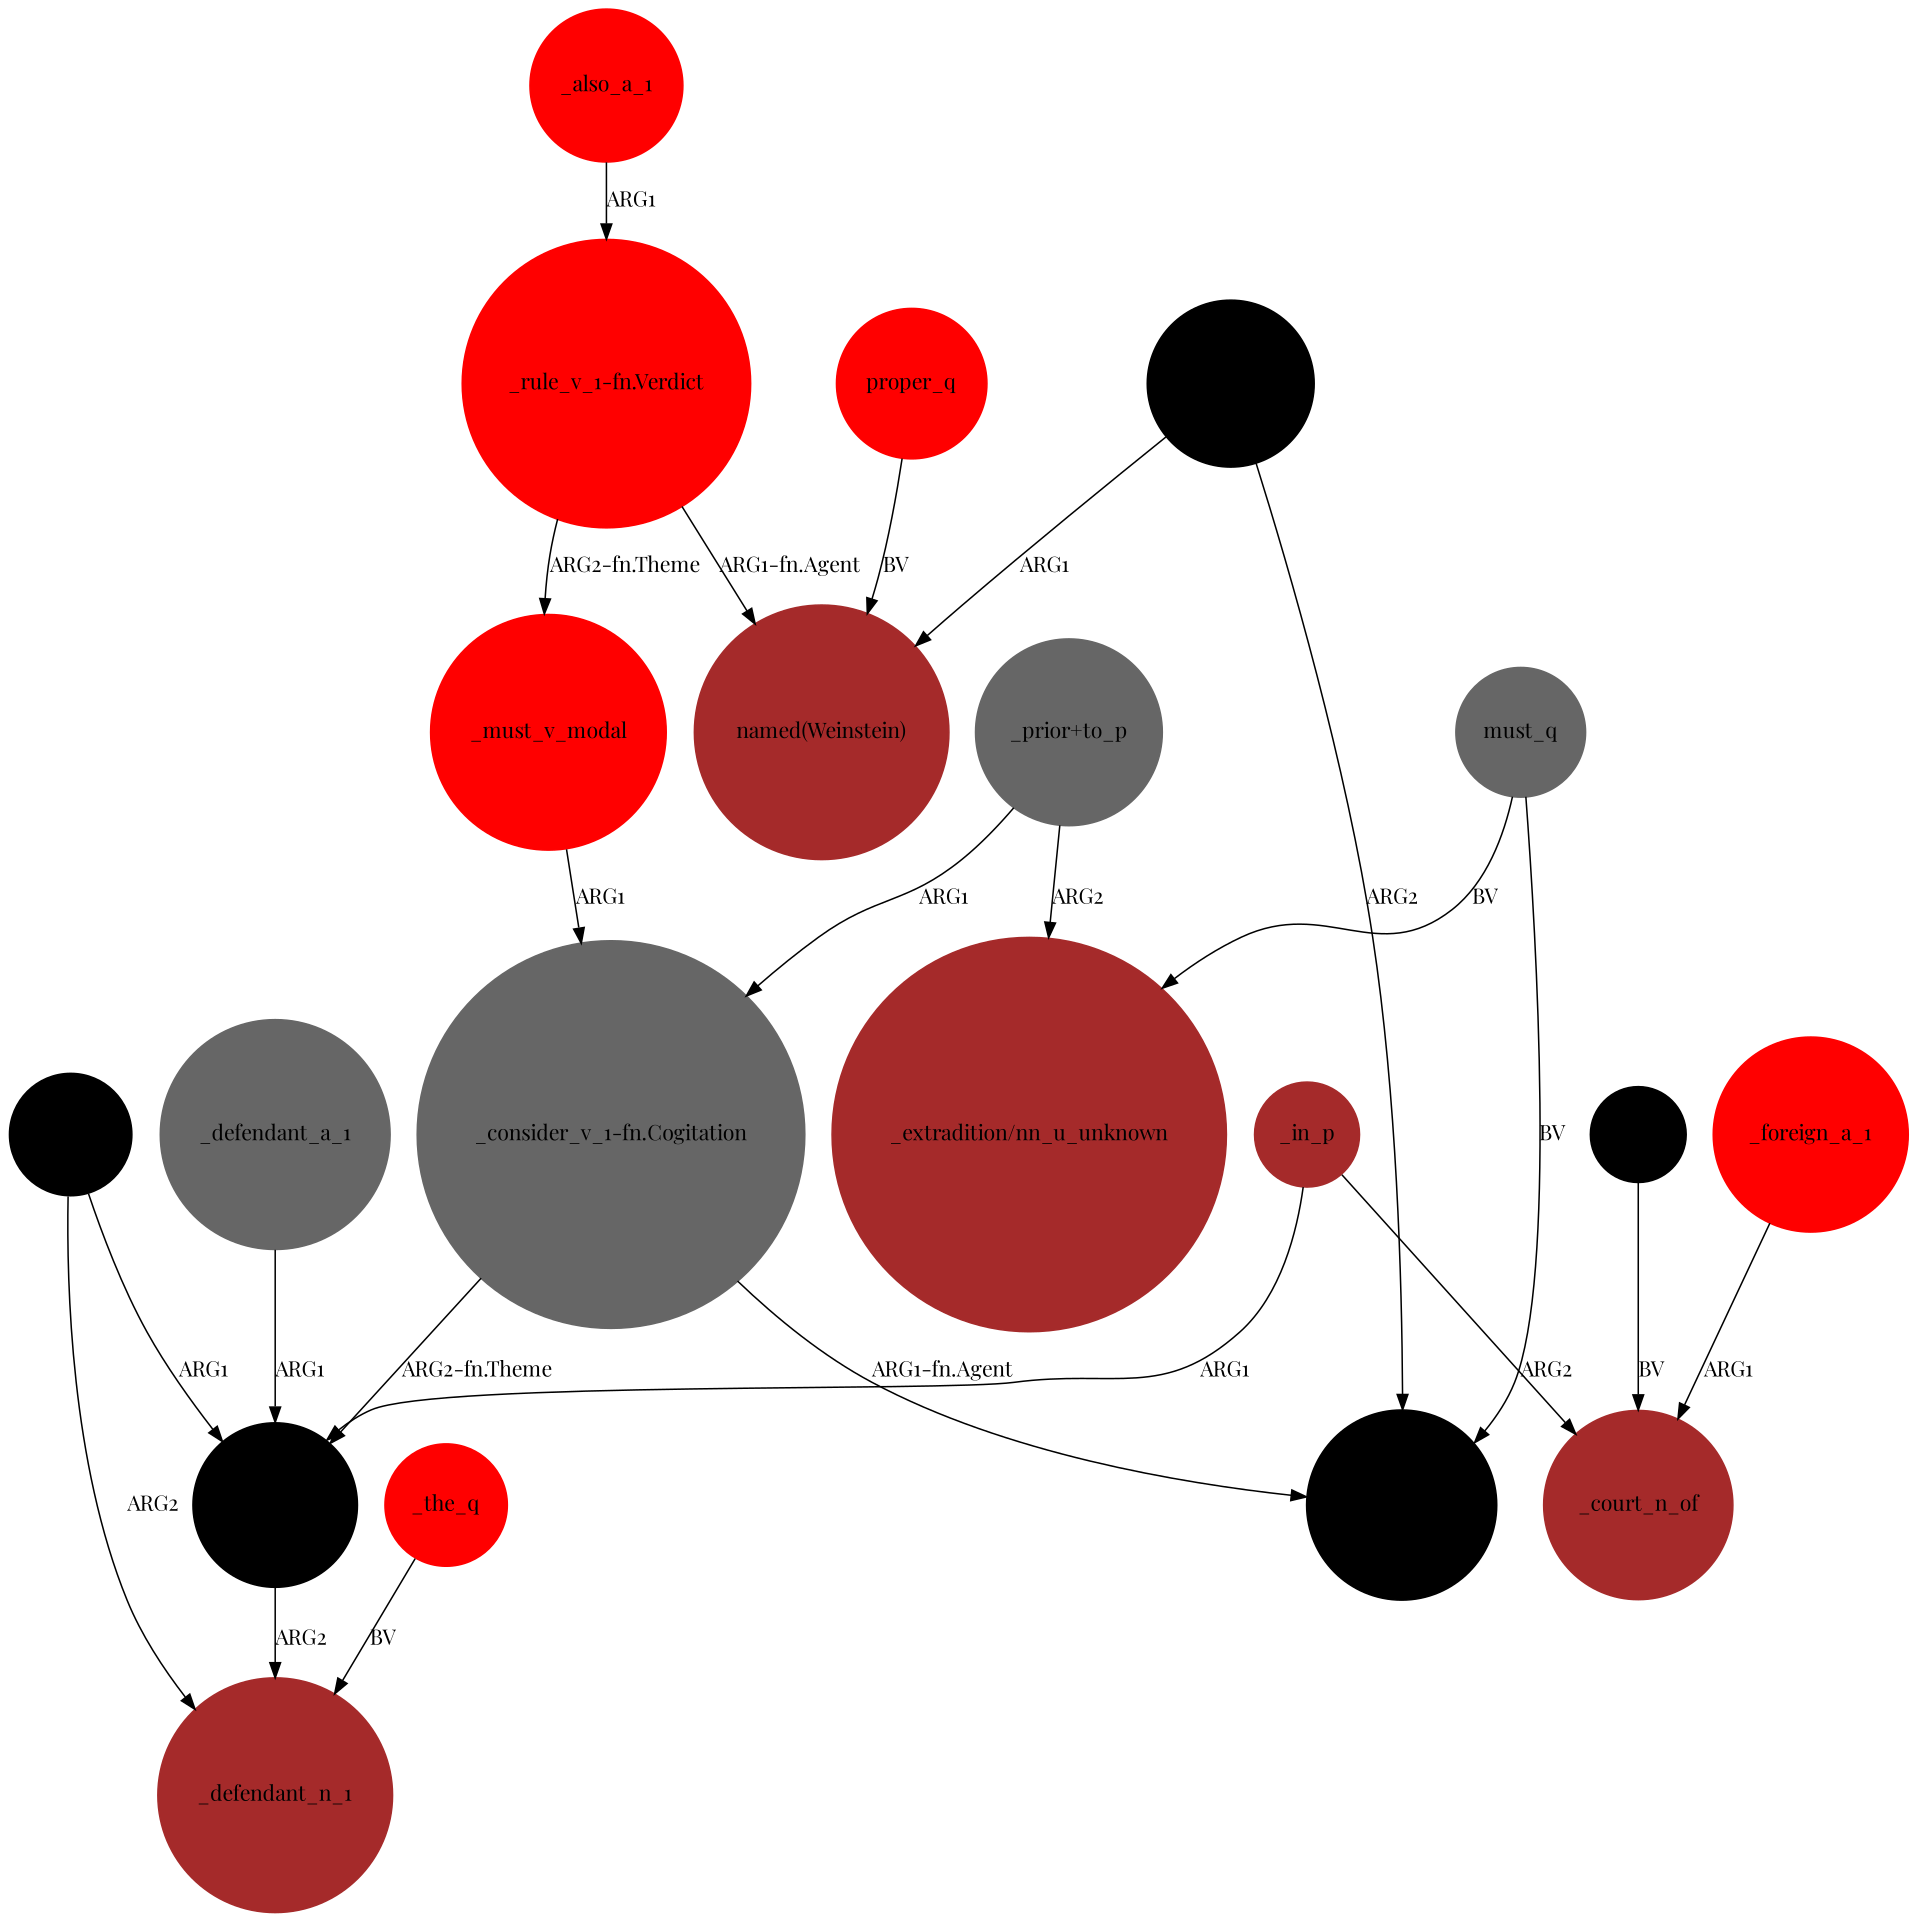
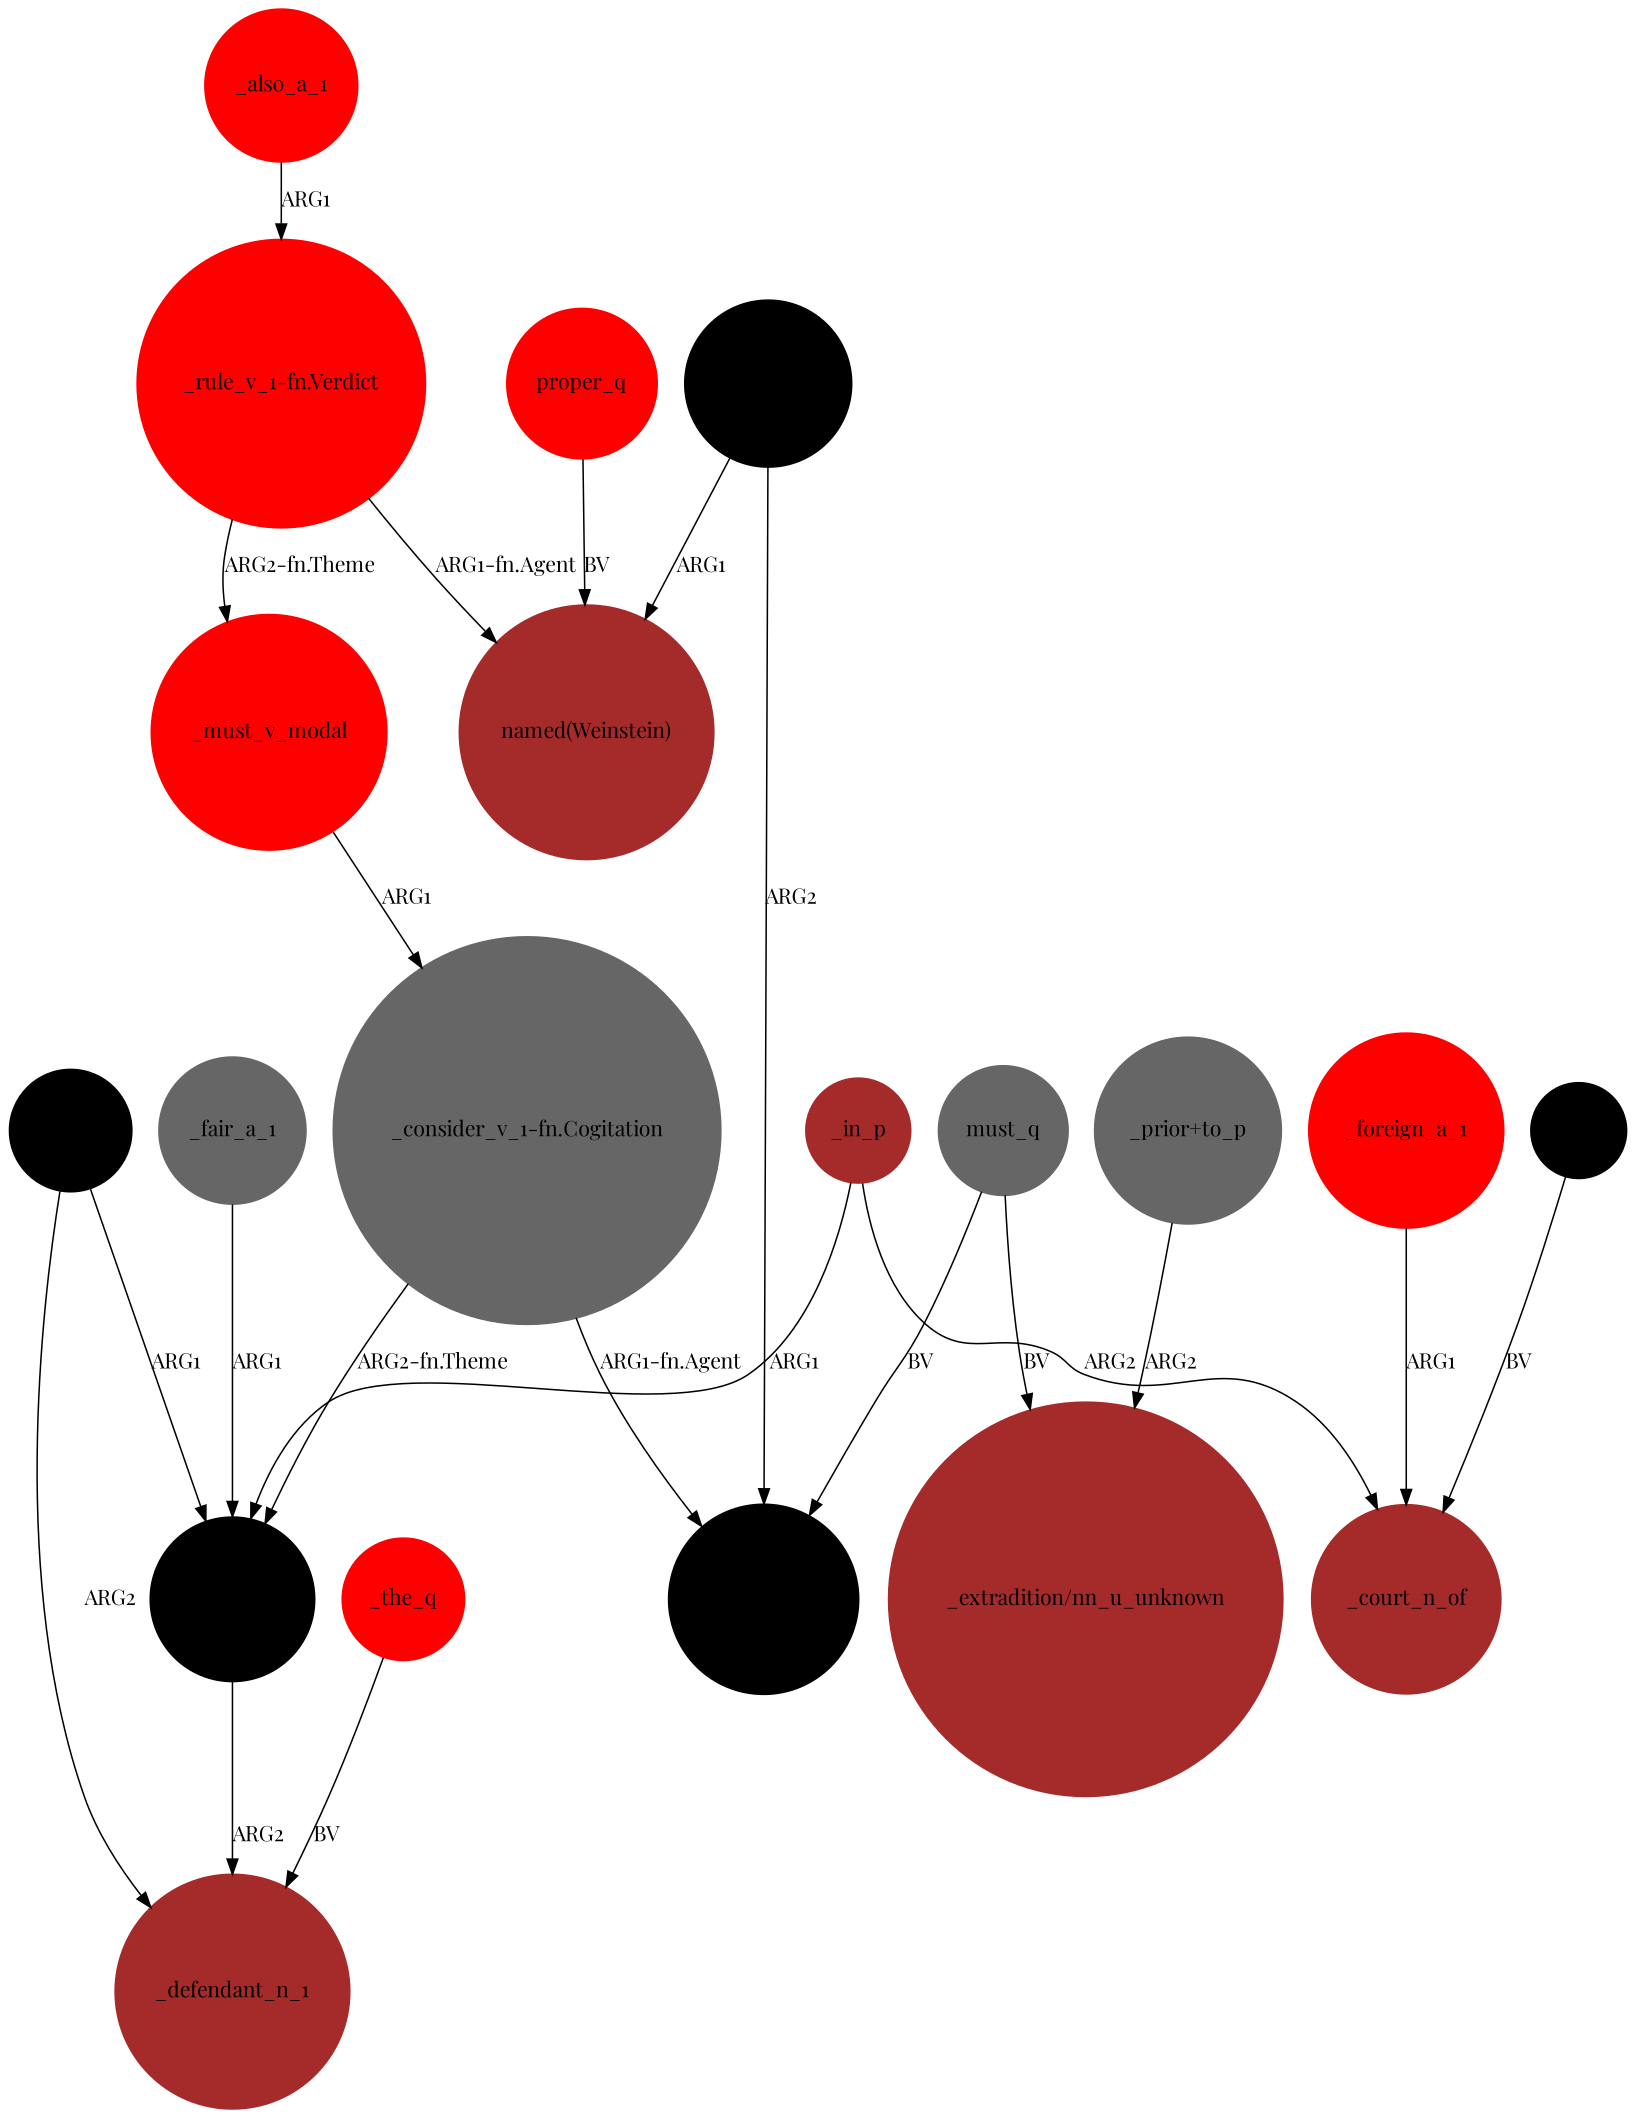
edge "_prior+to_p" -> "_consider_v_1-fn.Cogitation": removed, label "ARG1"
node "_defendant_a_1": label "_defendant_a_1" -> "_fair_a_1"
